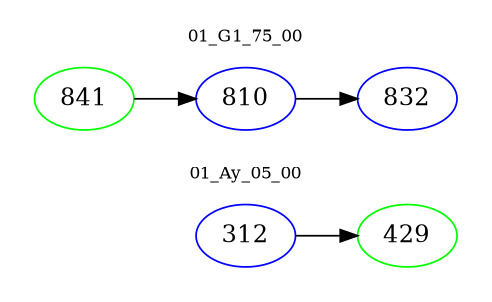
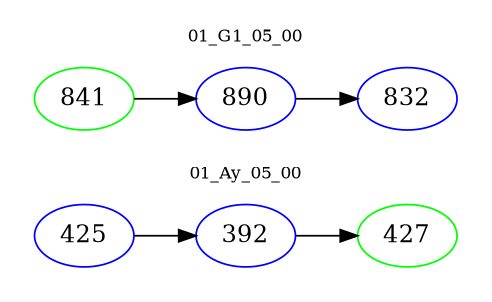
cluster "01_G1_75_00": label "01_G1_75_00" -> "01_G1_05_00"
node "810": label "810" -> "890"
node "425": added
node "312": label "312" -> "392"
node "429": label "429" -> "427"
